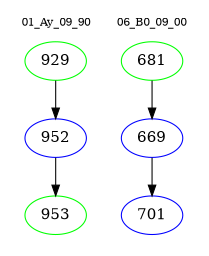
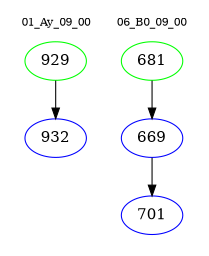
cluster "01_Ay_09_90": label "01_Ay_09_90" -> "01_Ay_09_00"
node "952": label "952" -> "932"
node "953": removed
